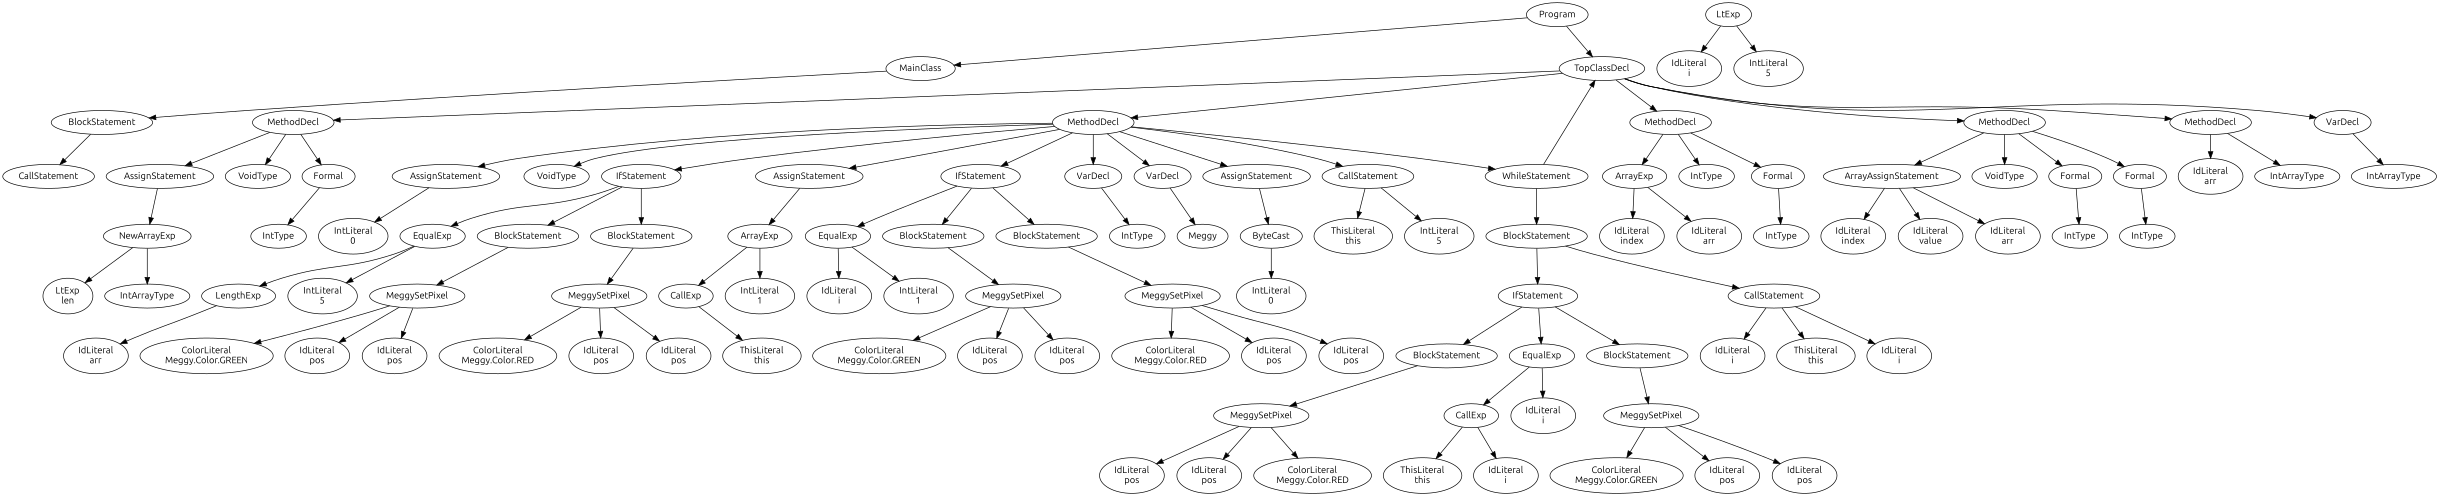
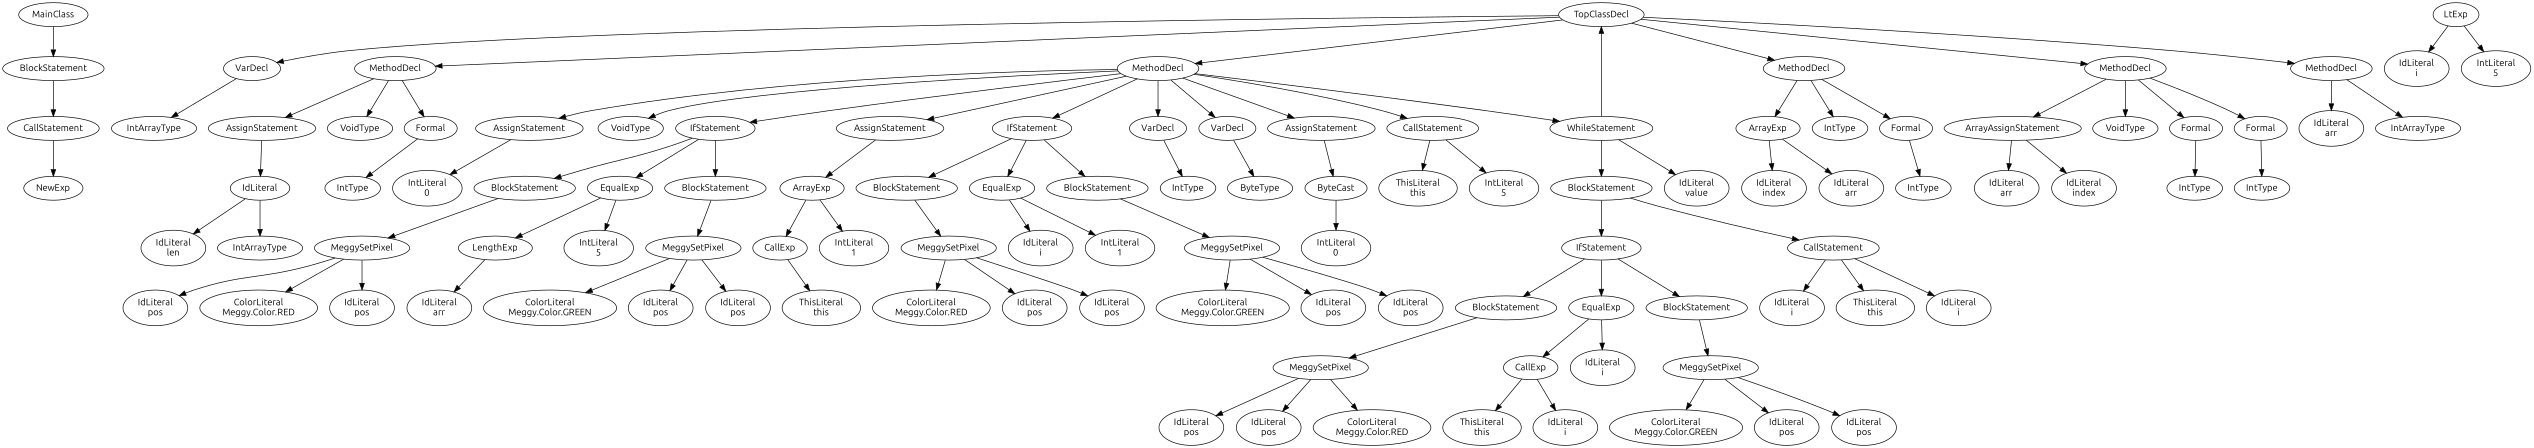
node "Program": removed
node "NewExp": added
edge "ArrayAssignStatement" -> "IdLiteral value": now "WhileStatement" -> "IdLiteral value"
node "NewArrayExp": label "NewArrayExp" -> "IdLiteral"
node "Meggy": label "Meggy" -> "ByteType"
node "LtExp len": label "LtExp len" -> "IdLiteral len"
